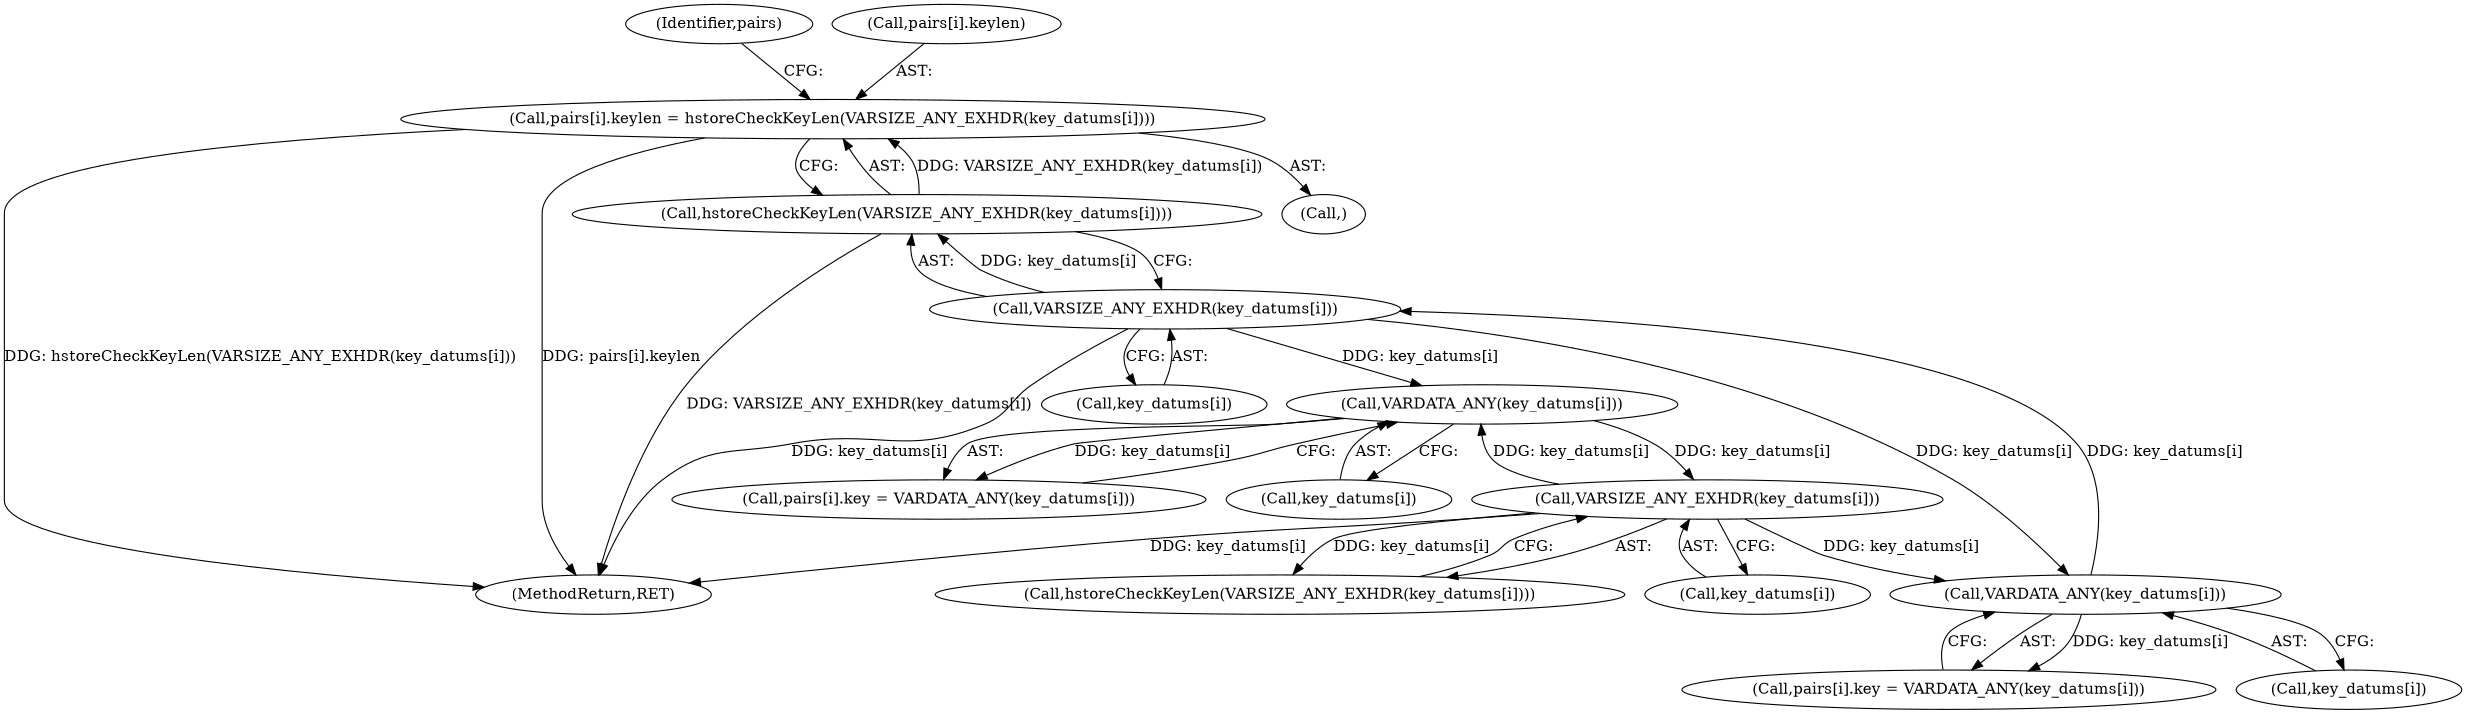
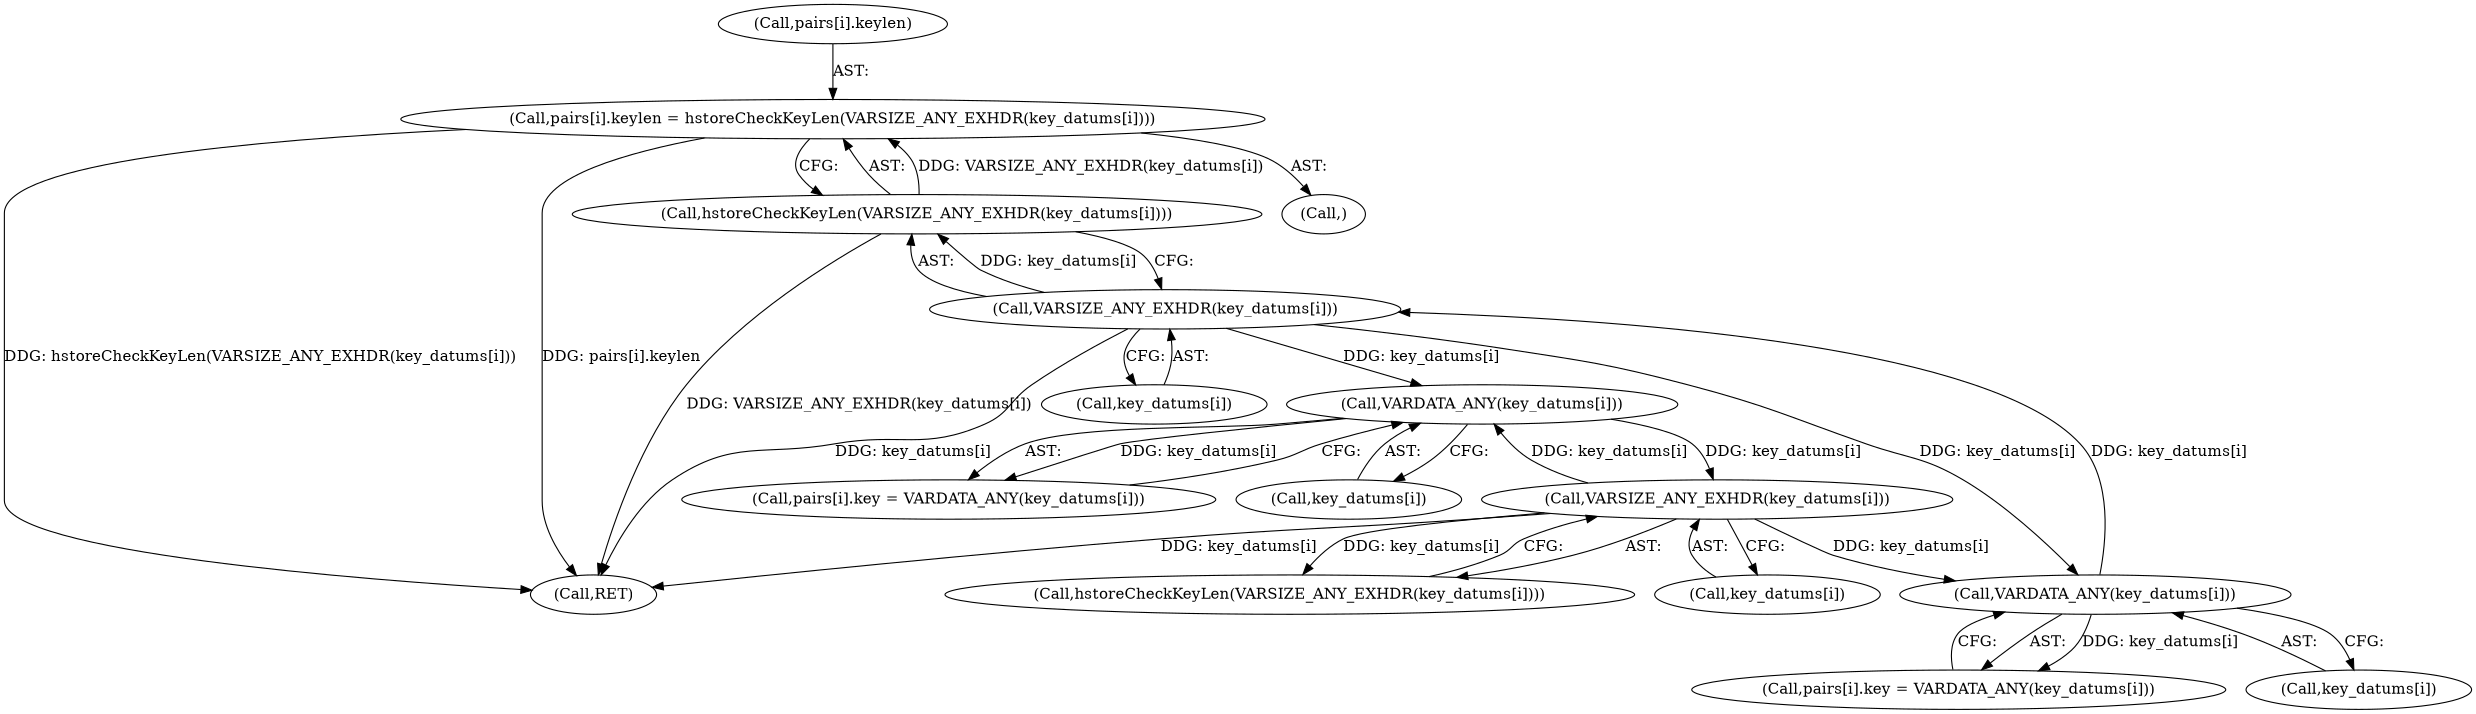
node "(Identifier,pairs)": removed
node "(MethodReturn,RET)": label "(MethodReturn,RET)" -> "(Call,RET)"
